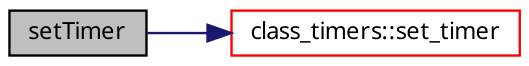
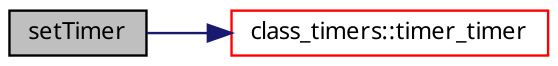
node "class_timers::set_timer": label "class_timers::set_timer" -> "class_timers::timer_timer"
